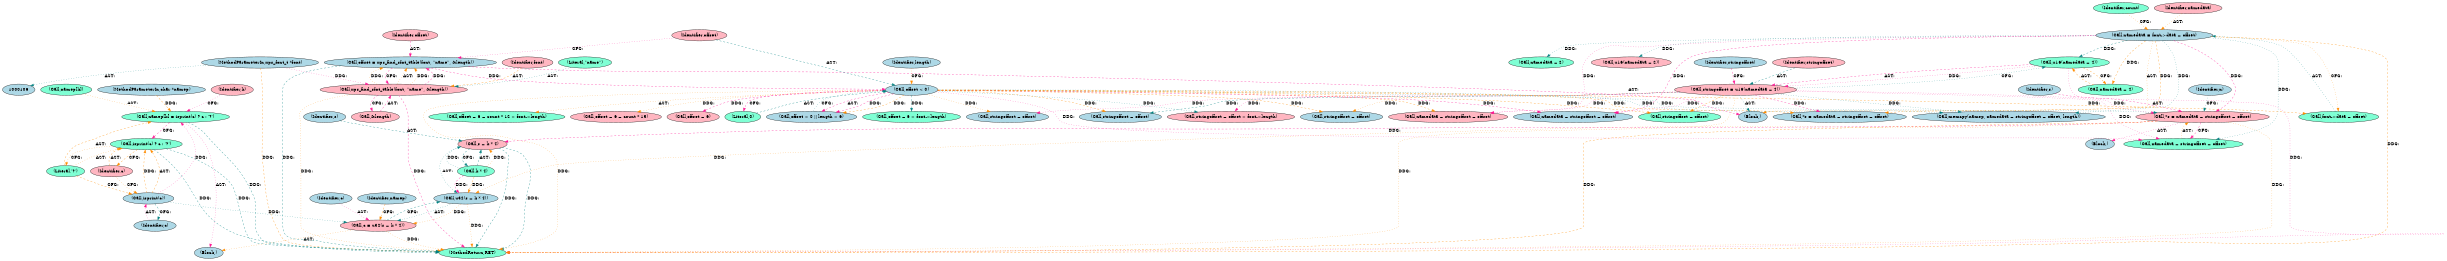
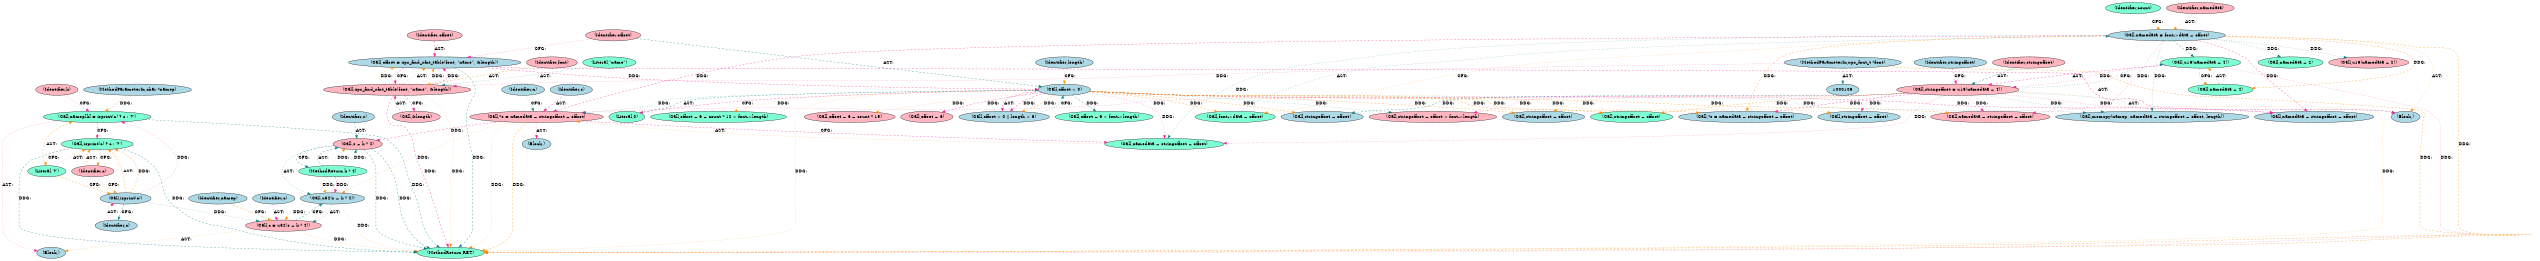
node "(Call,namep[k])": removed
edge "(Call,offset < 0)" -> "(Call,offset + 6 + count * 12 > font->length)": label "AST: " -> "DDG: "
node "(Call,k * 4)": label "(Call,k * 4)" -> "(MethodReturn,k * 4)"
